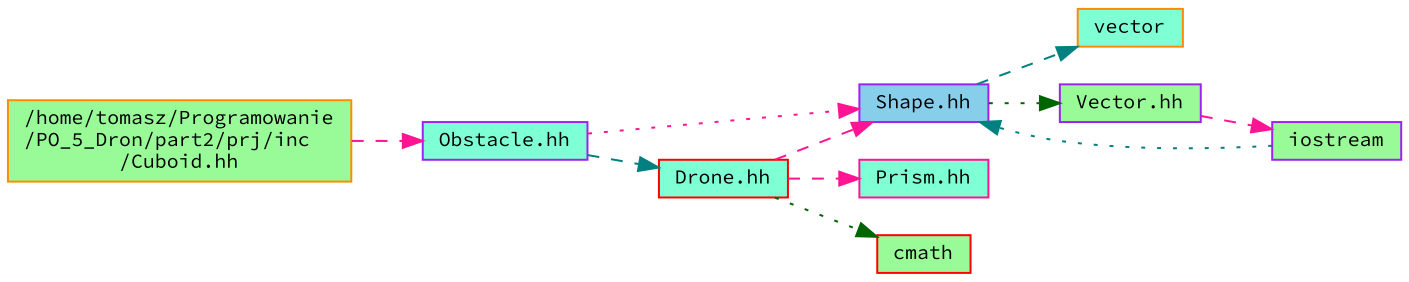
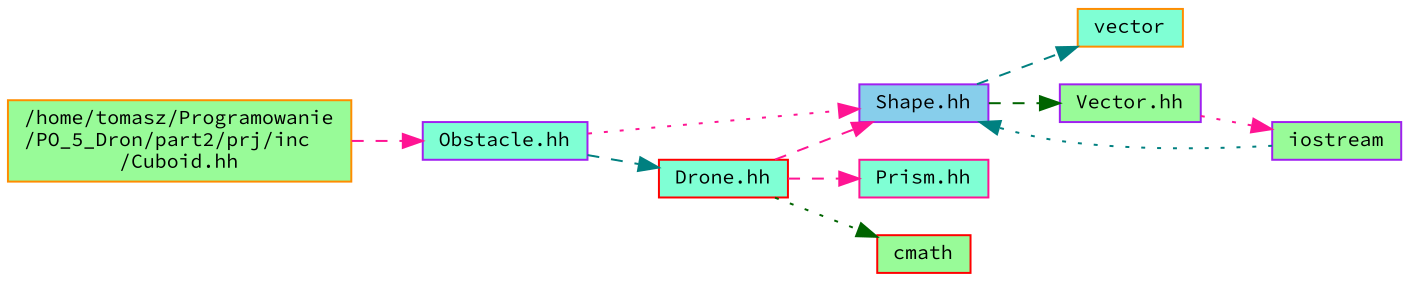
edge "Shape.hh" -> "Vector.hh": style dotted -> dashed
edge "Vector.hh" -> "iostream": style dashed -> dotted
